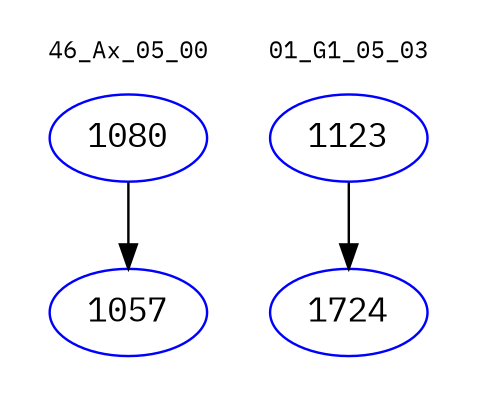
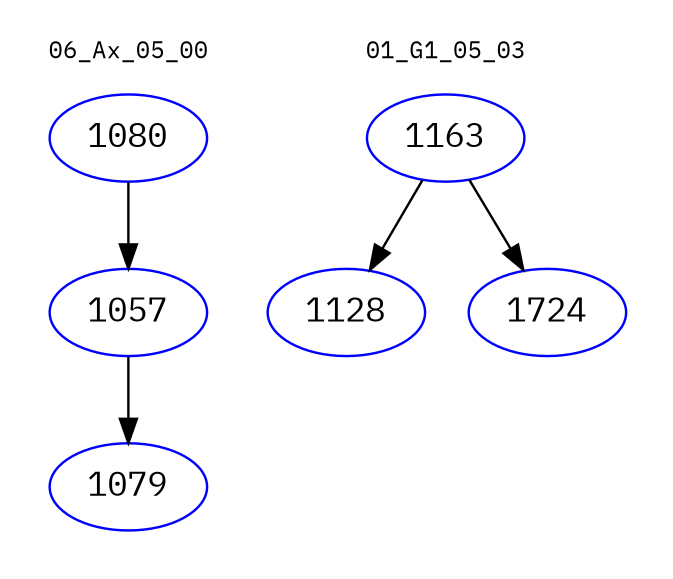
cluster "46_Ax_05_00": label "46_Ax_05_00" -> "06_Ax_05_00"
node "1123": label "1123" -> "1163"
node "1128": added
node "1079": added
